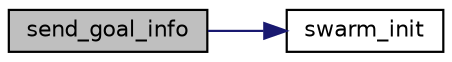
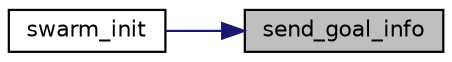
edge "send_goal_info" -> "swarm_init": reversed
